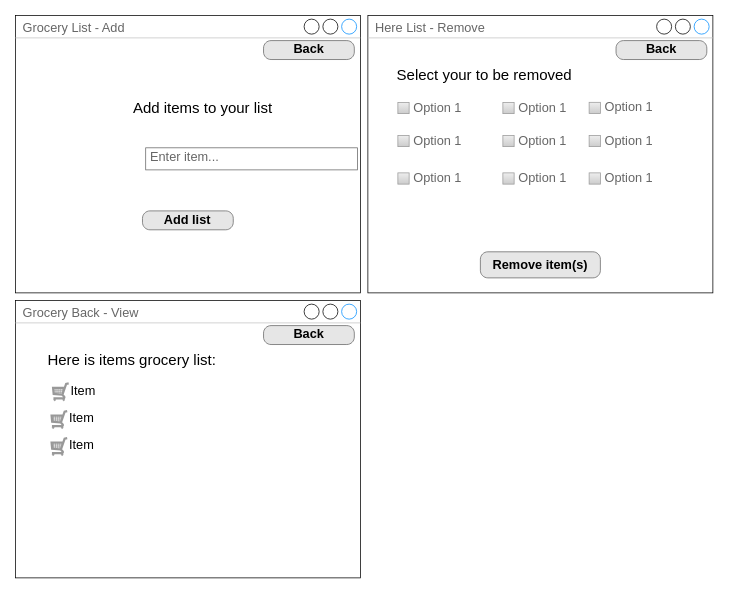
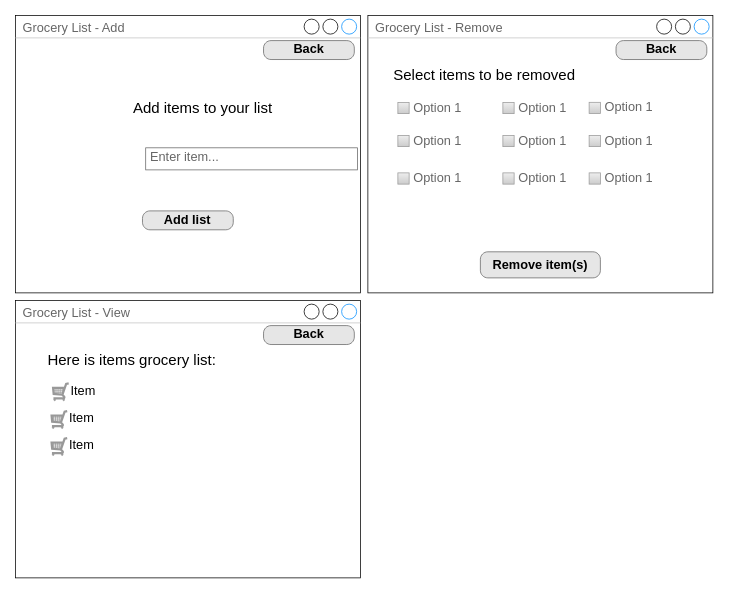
node "Here List - Remove": label "Here List - Remove" -> "Grocery List - Remove"
node "Select your to be removed": label "Select your to be removed" -> "Select items to be removed"
node "Grocery Back - View": label "Grocery Back - View" -> "Grocery List - View"
